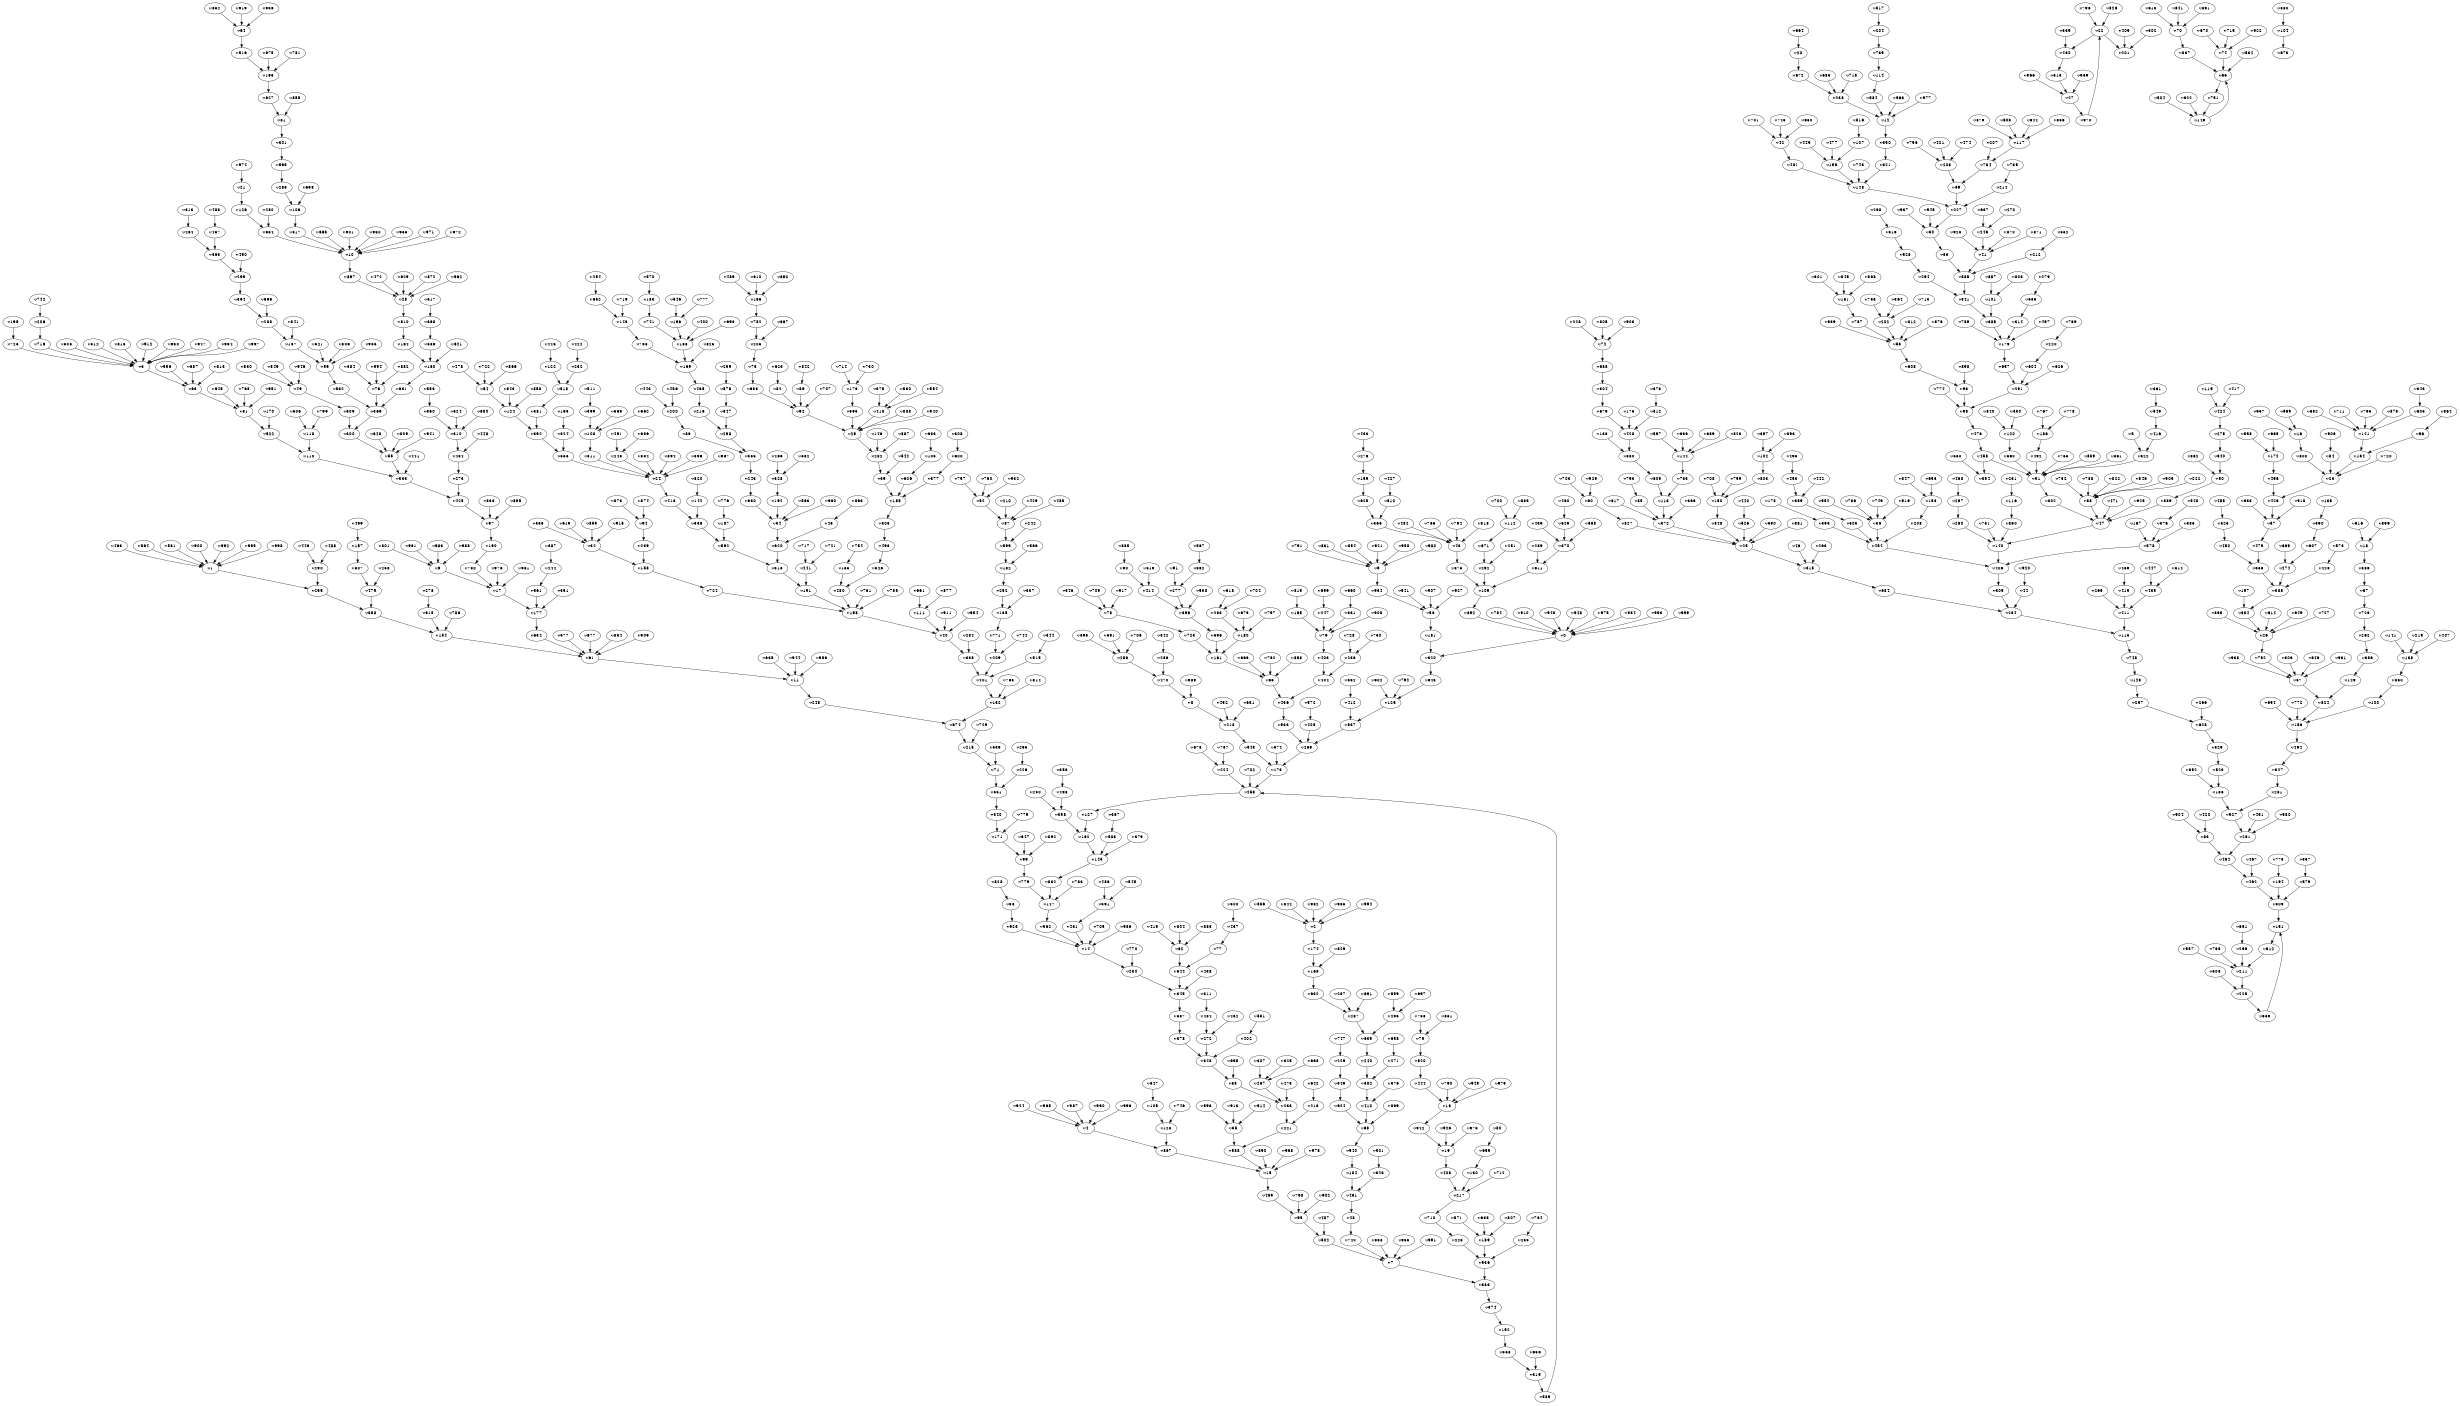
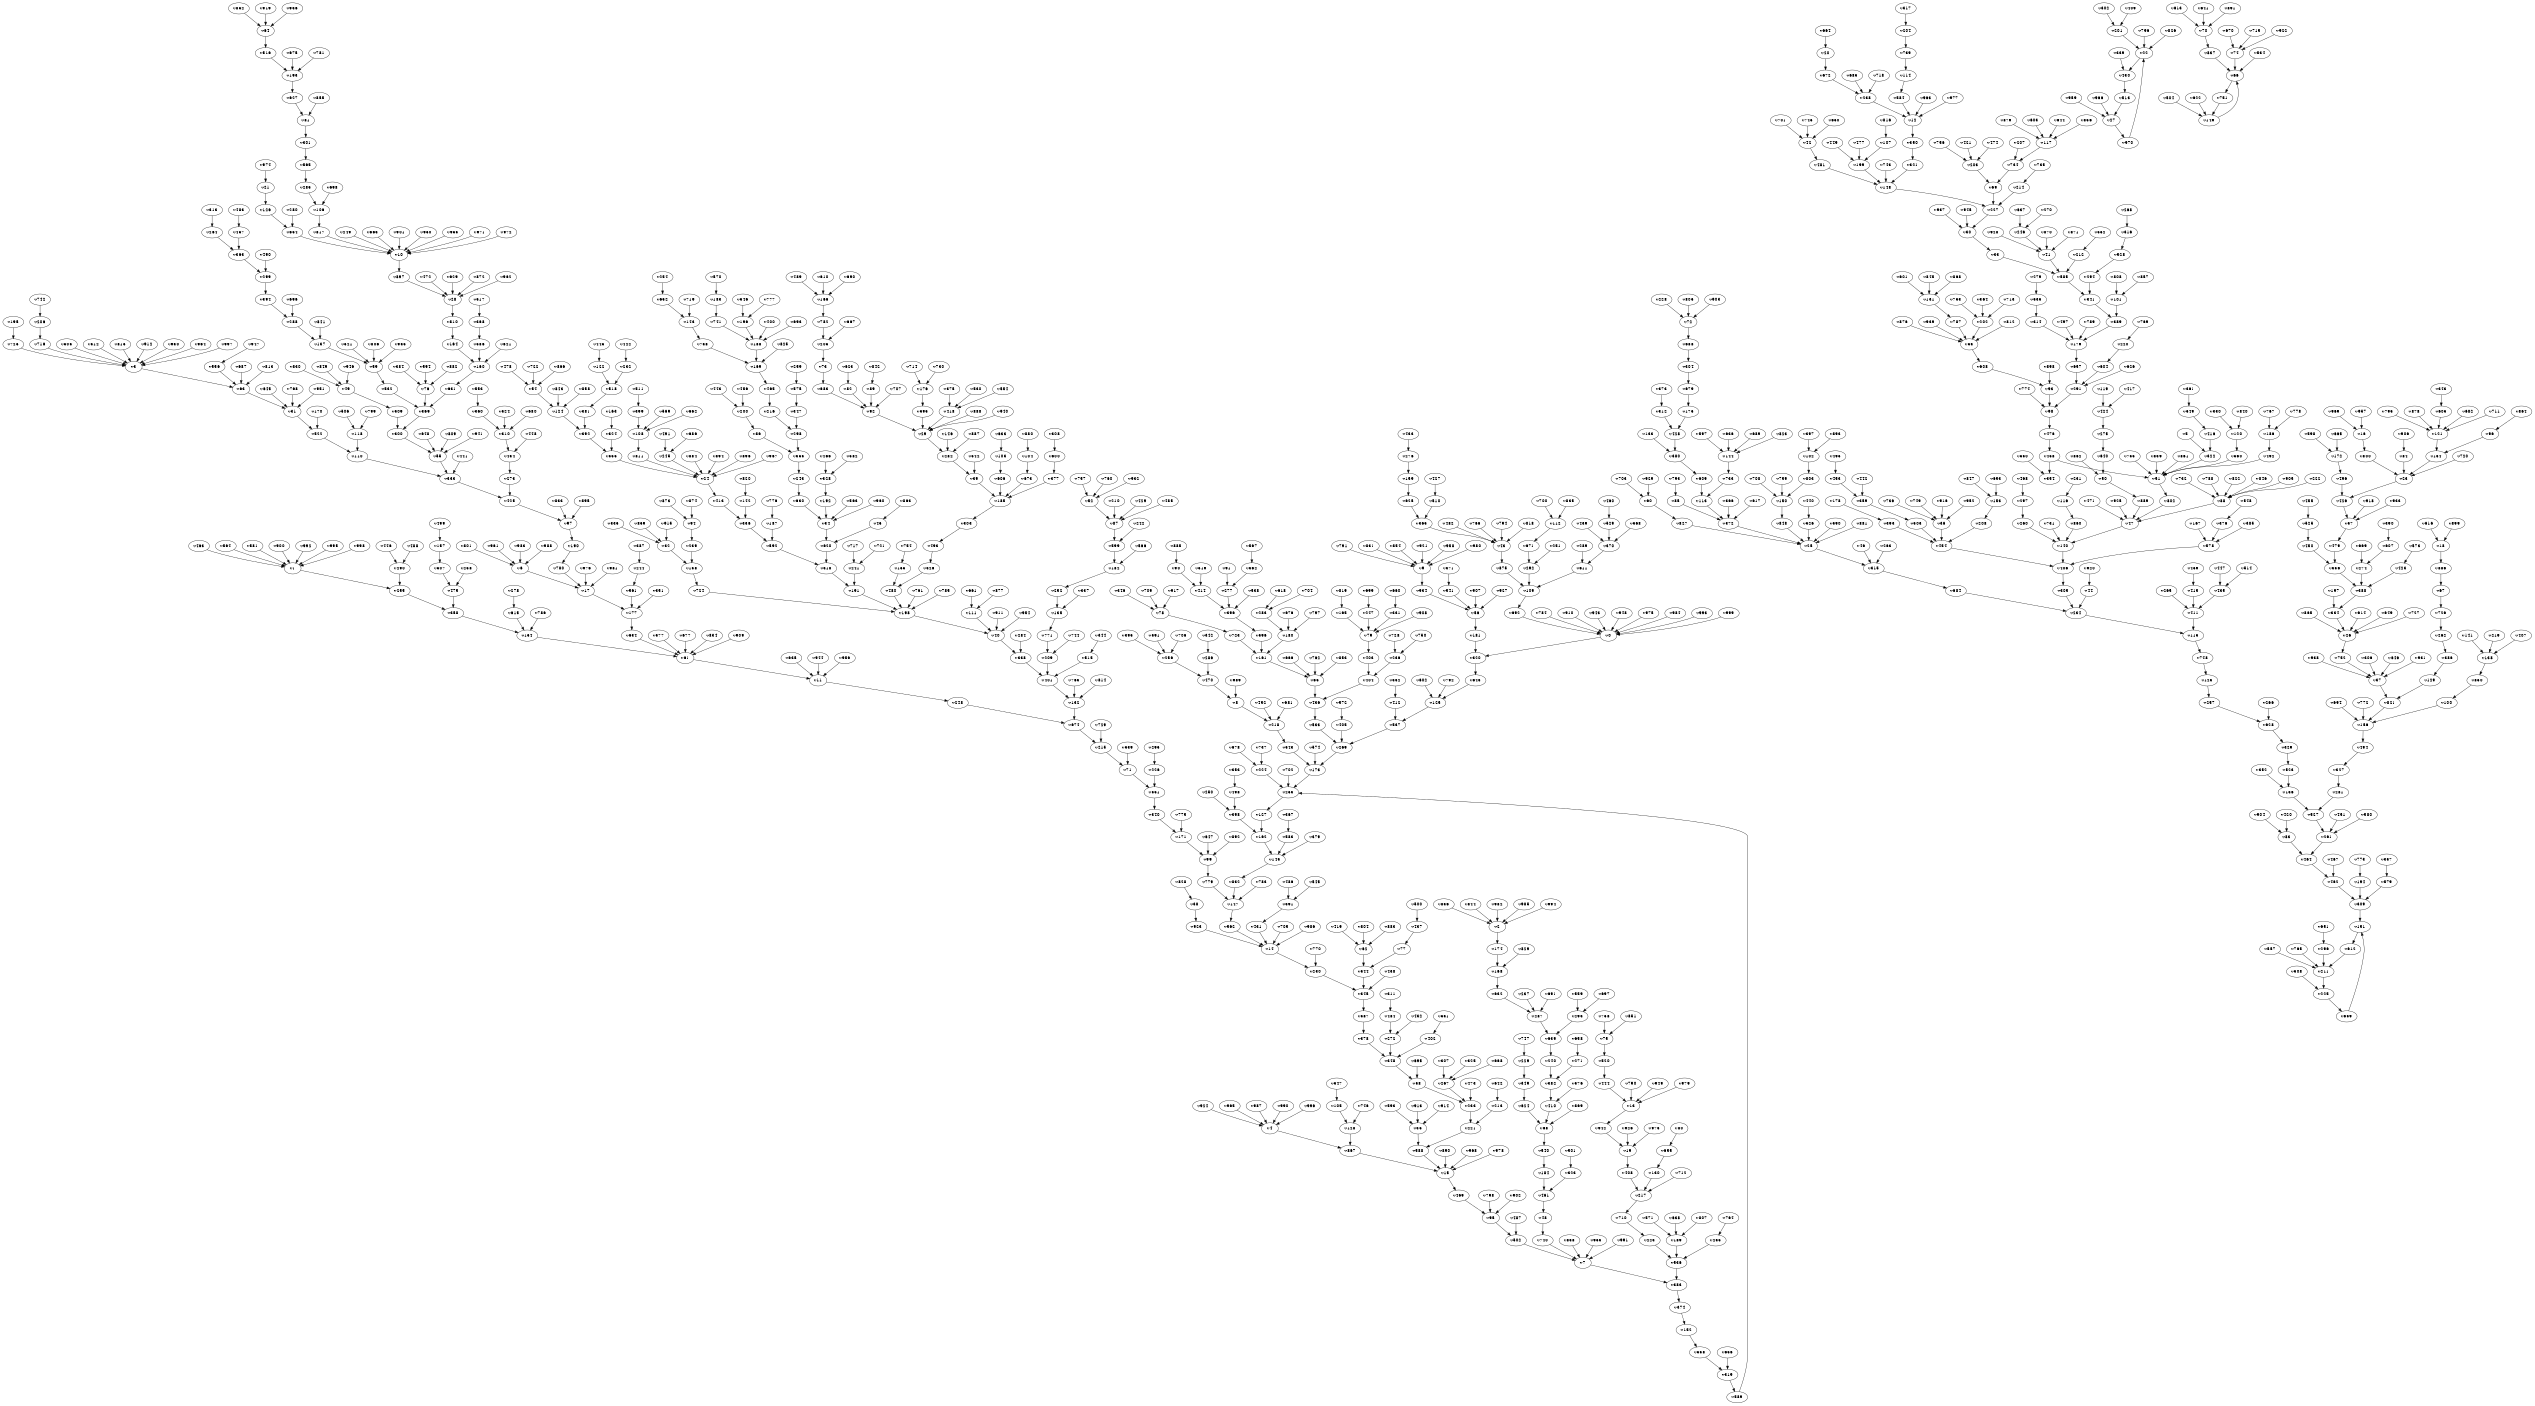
edge "v22" -> "v201": reversed
node "v249": added
edge "v947" -> "v3": now "v947" -> "v556"
edge "v679" -> "v428": now "v679" -> "v175"
edge "v673" -> "v185": added
node "v139": removed
node "v619": removed
node "v371": added
node "v824": label "v824" -> "v821"
